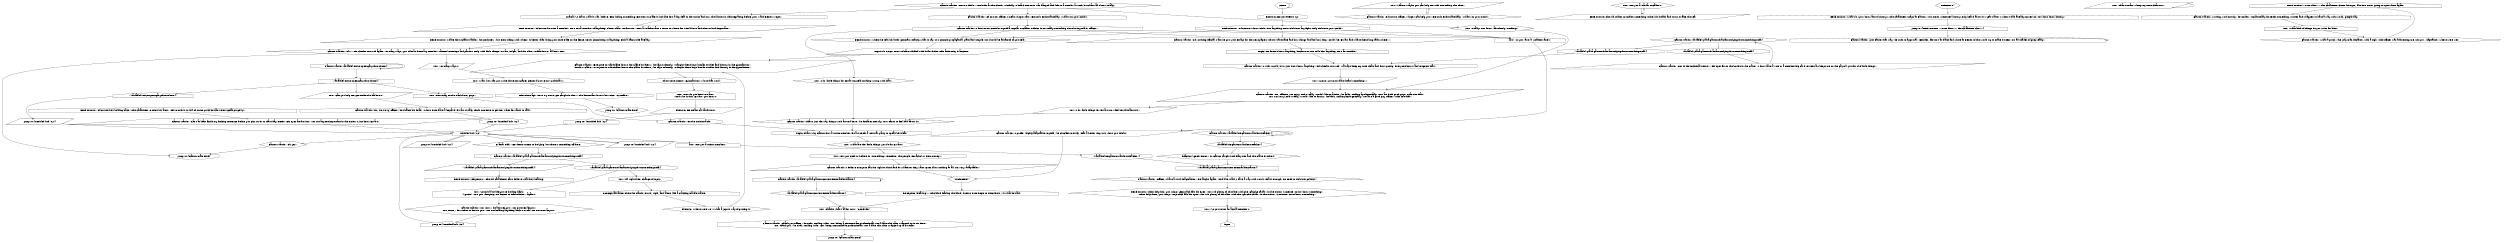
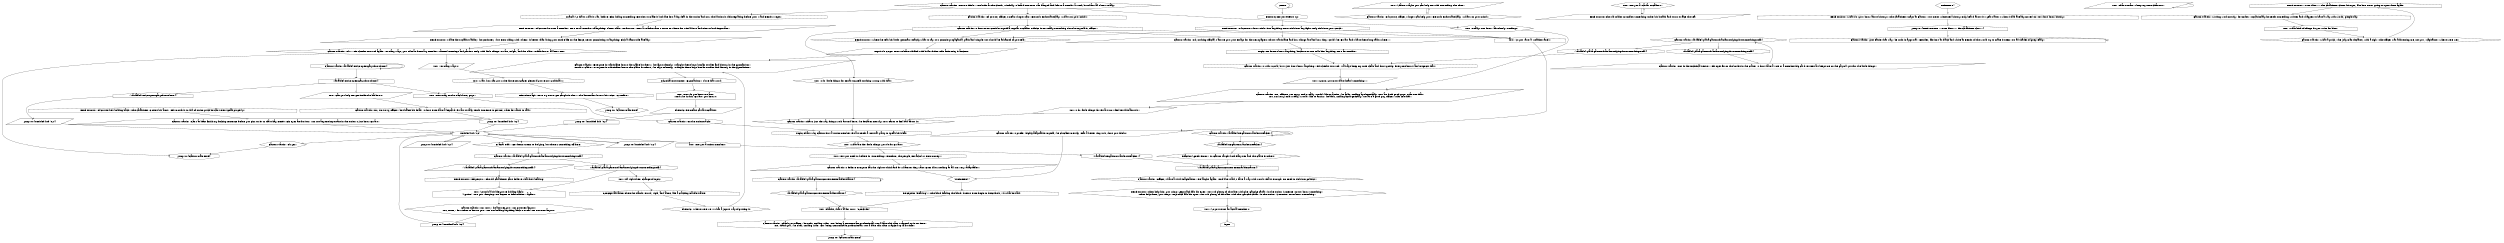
node "About Instrument: *Gymnasium*. I love that word.": label "About Instrument: *Gymnasium*. I love that word." -> "Physical Instrument: *Gymnasium*. I love that word."
node "Rhetoric: He means caviar-furious.": label "Rhetoric: He means caviar-furious." -> "Rhetoric: He means caviar-socialists."
